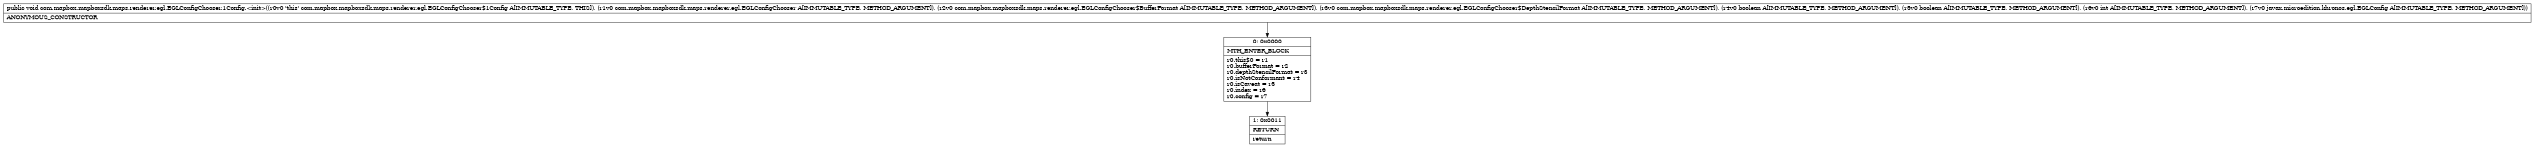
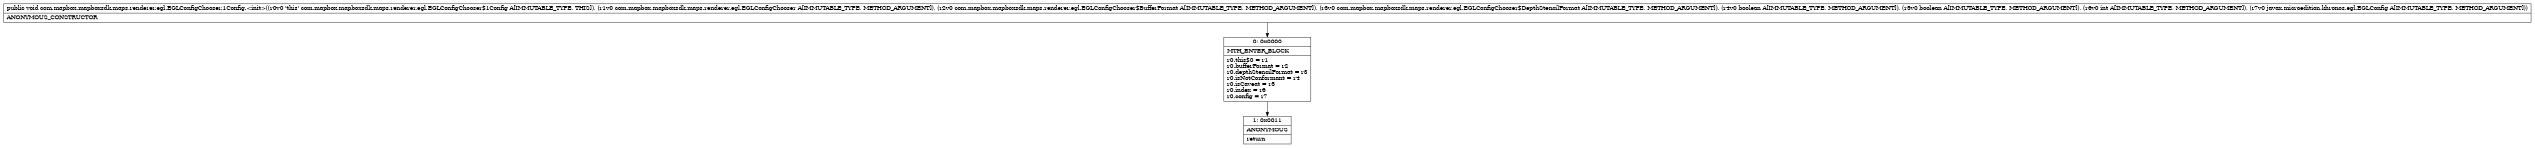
node "1: 0x0011": text "RETURN" -> "ANONYMOUS"
